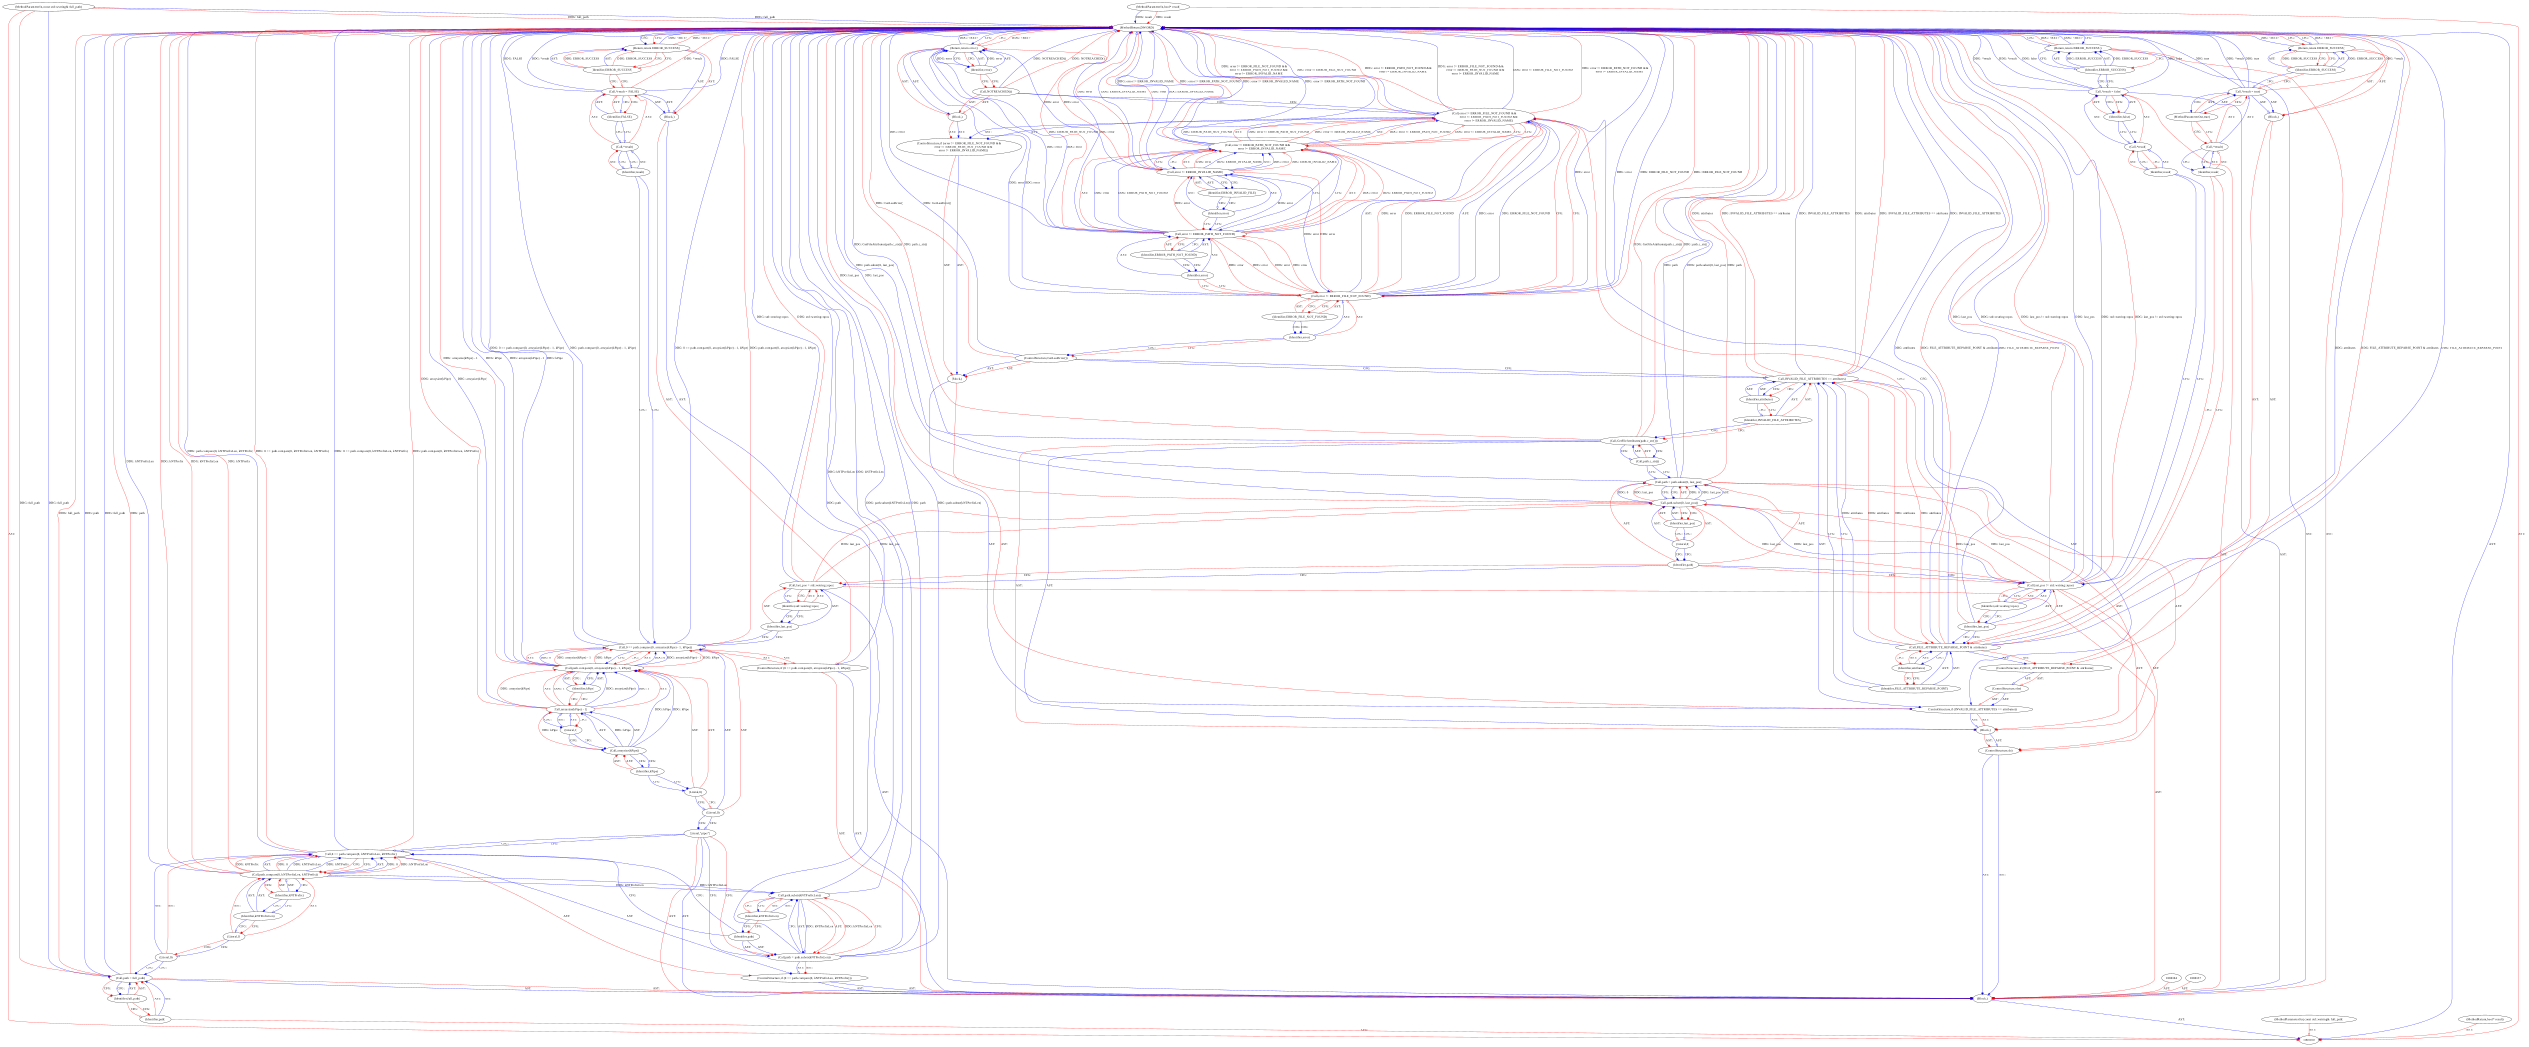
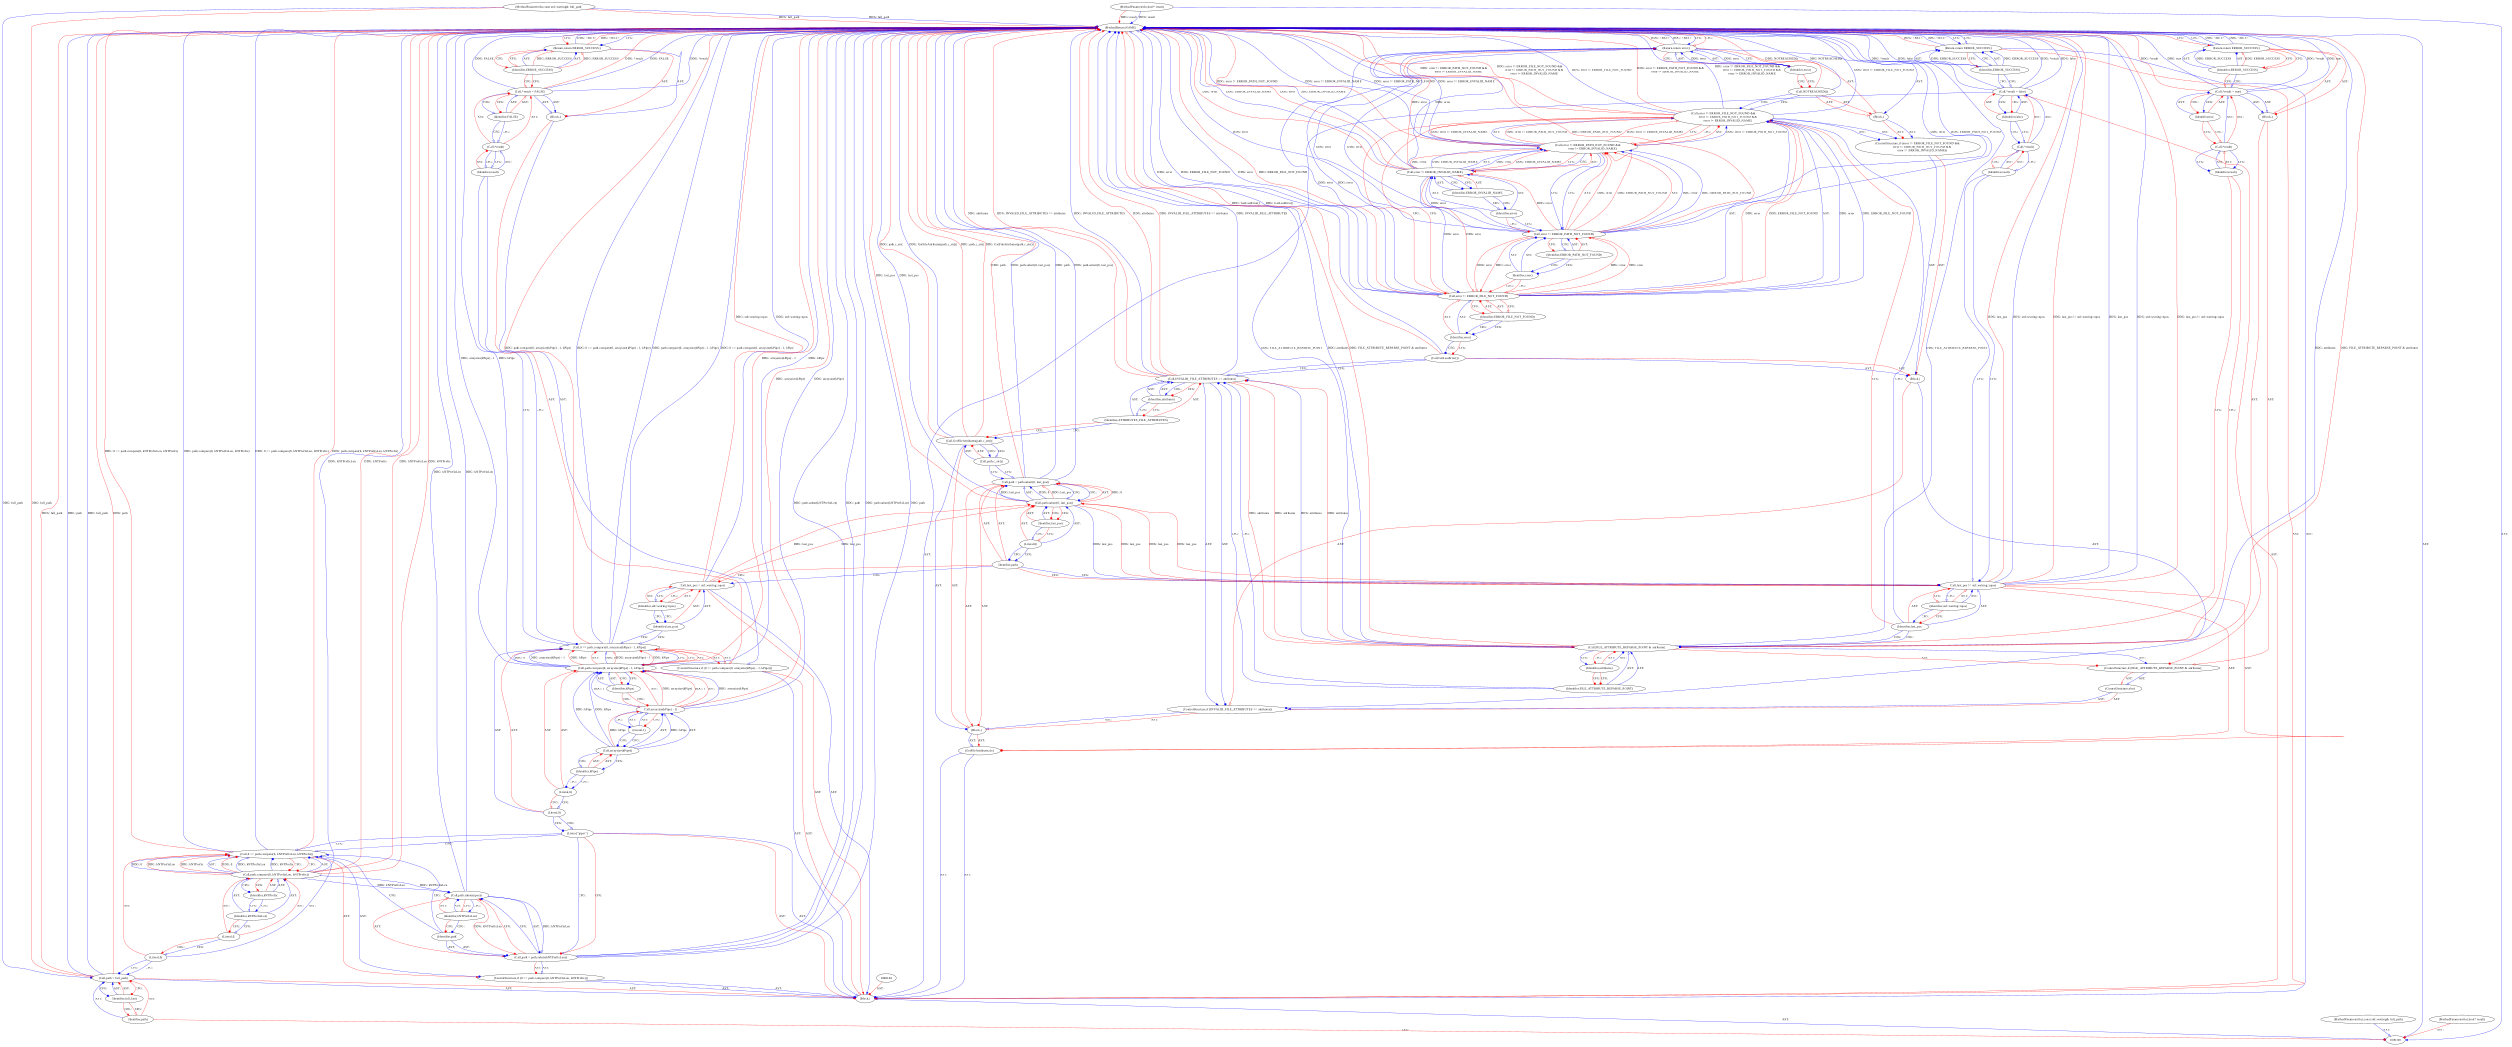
edge "(MethodParameterIn,bool* result)" -> "1000100": color red -> blue
node "(MethodReturn,DWORD)": label "(MethodReturn,DWORD)" -> "(MethodReturn,NAME)"
node "(MethodParameterOut,true)": label "(MethodParameterOut,true)" -> "(Identifier,true)"
node "(Identifier,ERROR_INVALID_FILE)": label "(Identifier,ERROR_INVALID_FILE)" -> "(Identifier,ERROR_INVALID_NAME)"
node "(ControlStructure,GetLastError())": label "(ControlStructure,GetLastError())" -> "(Call,GetLastError())"
node "(Identifier,INVALID_FILE_ATTRIBUTES)": label "(Identifier,INVALID_FILE_ATTRIBUTES)" -> "(Identifier,ATTRIBUTES_FILE_ATTRIBUTES)"
node "(ControlStructure,do)": label "(ControlStructure,do)" -> "(GetFileAttributes,do)"
node "(Call,path.substr(kNTPrefixLen))": label "(Call,path.substr(kNTPrefixLen))" -> "(Call,path.substr(npos))"
node "1000137": removed
node "(Identifier,full_path)": label "(Identifier,full_path)" -> "(Identifier,full_last)"
node "(MethodReturn,bool* result)": label "(MethodReturn,bool* result)" -> "(MethodParameterOut,bool* result)"
edge "(MethodParameterOut,const std::wstring& full_path)" -> "1000100": color red -> blue
edge "(MethodParameterIn,const std::wstring& full_path)" -> "1000100": removed, label "AST:"
